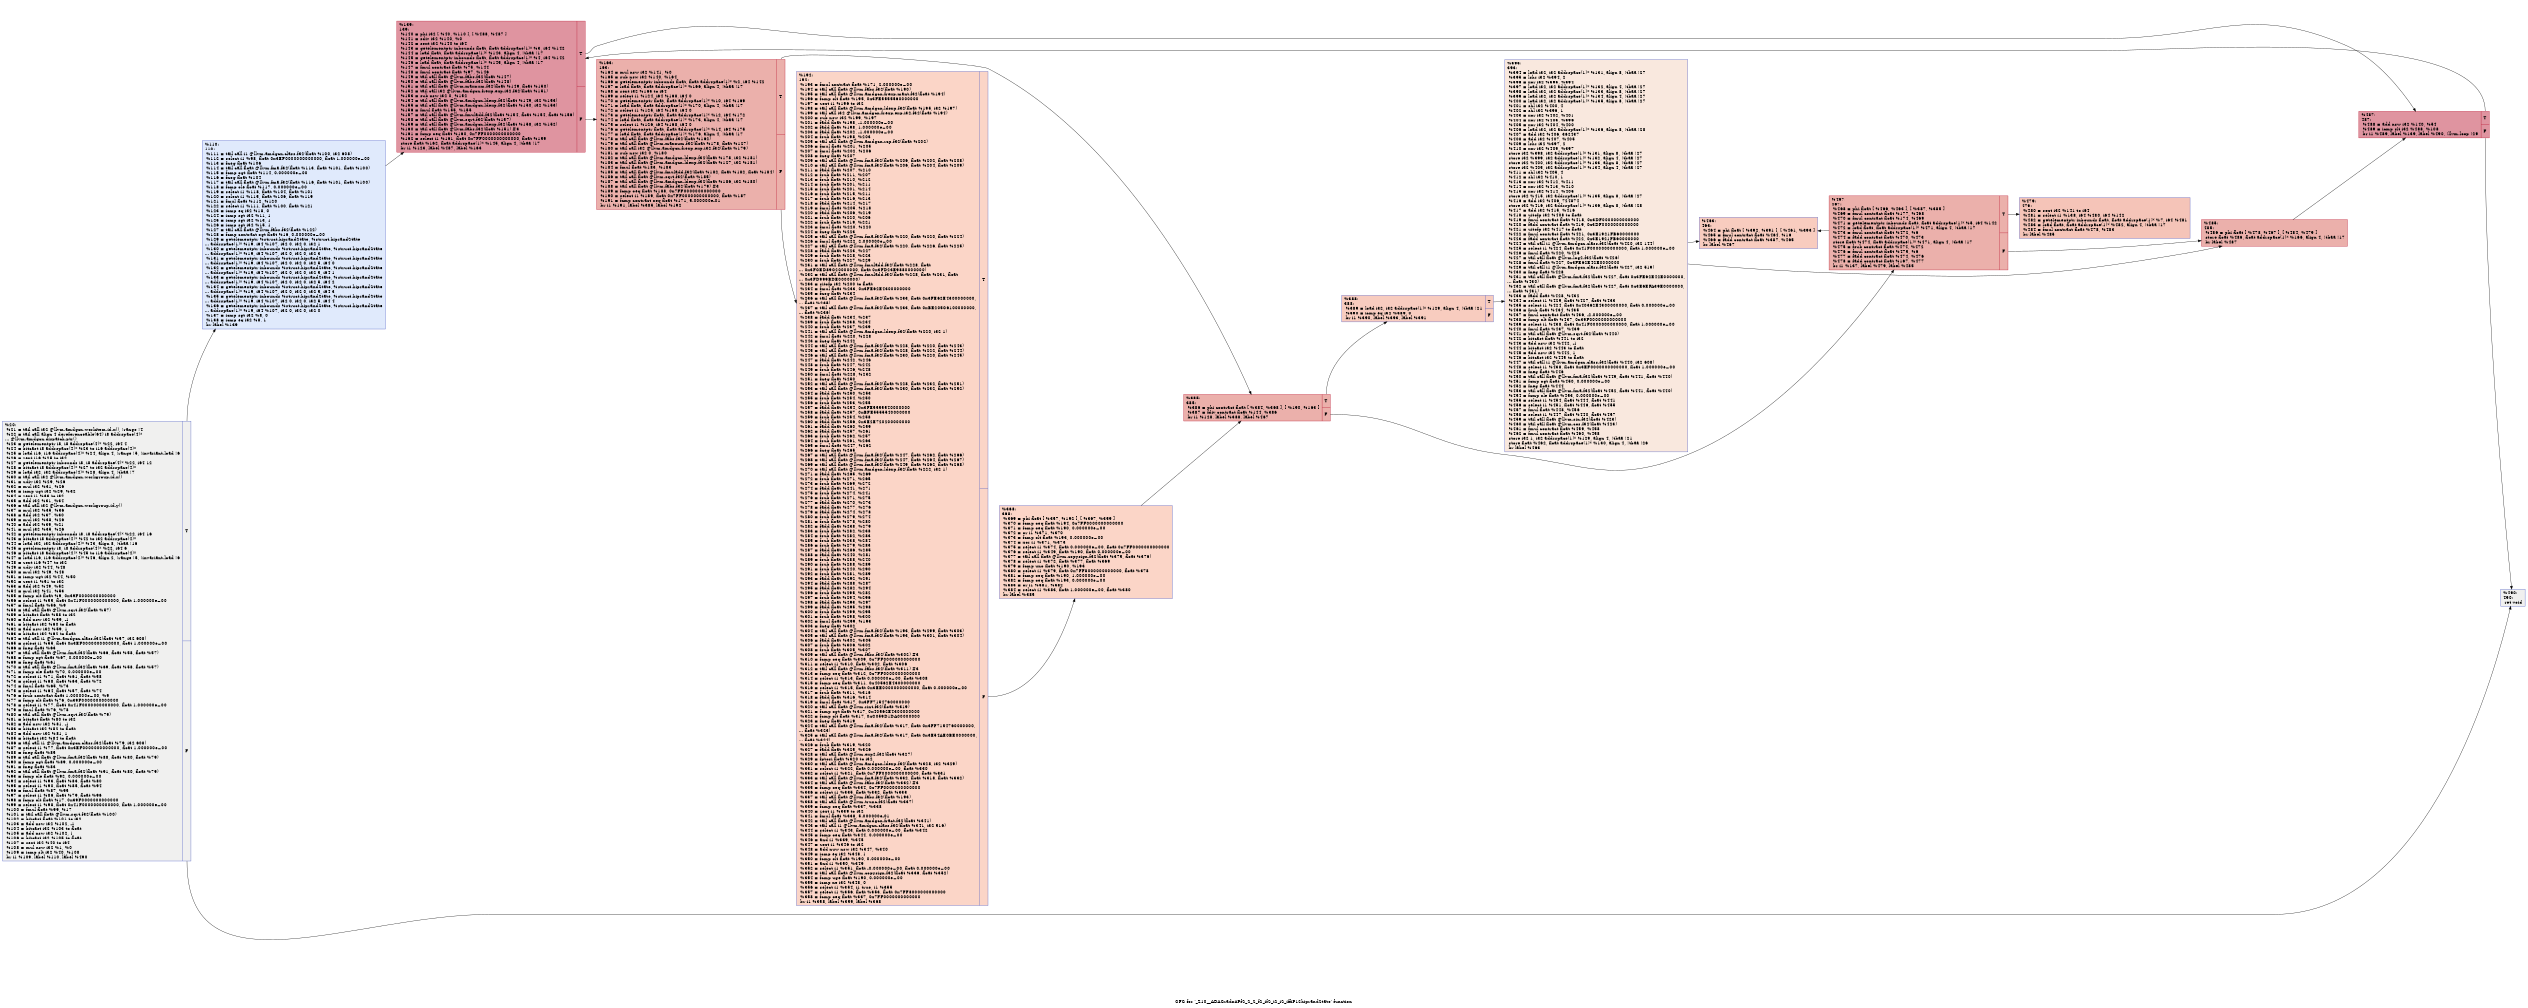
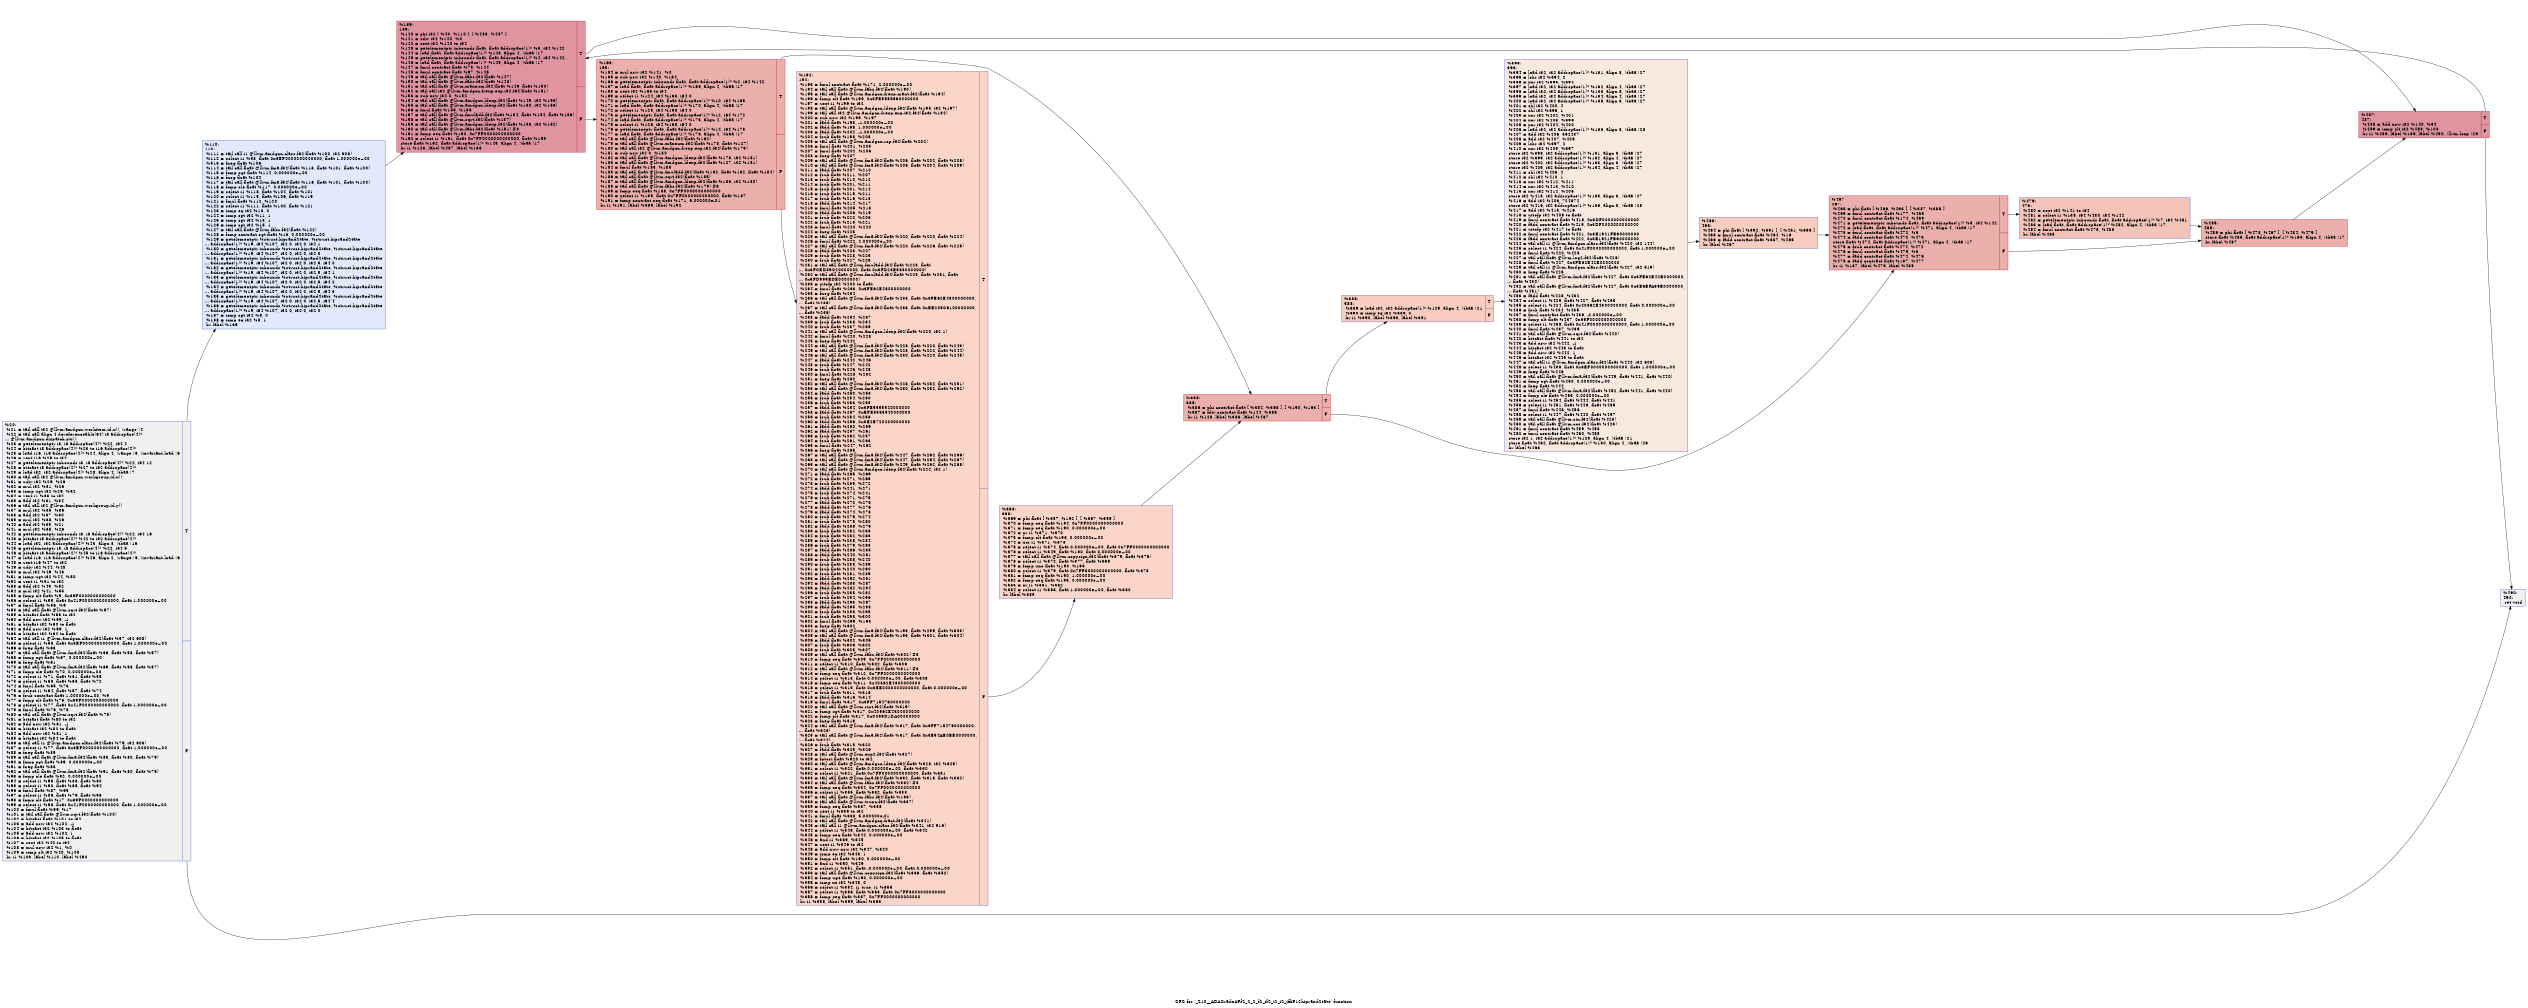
node "%110:": text "%113 = fneg float %106" -> "%513 = fneg float %106"
edge "%467:" -> "%463:": reversed
edge "%393:" -> "%485:": now "%479:" -> "%485:"
